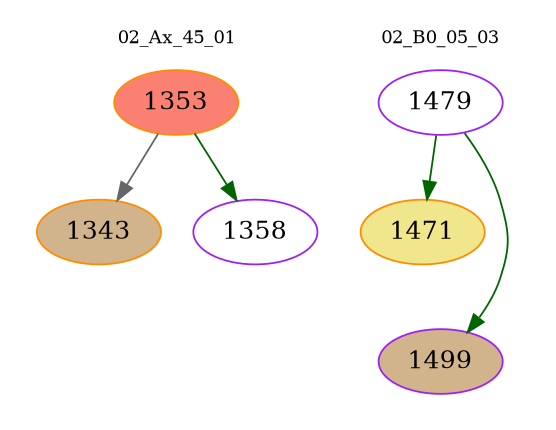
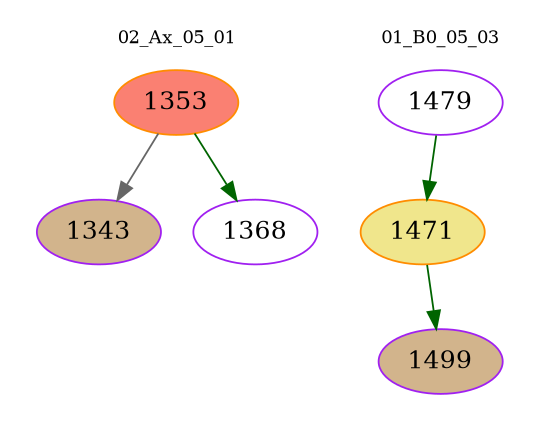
cluster "02_Ax_45_01": label "02_Ax_45_01" -> "02_Ax_05_01"
cluster "02_B0_05_03": label "02_B0_05_03" -> "01_B0_05_03"
edge "1479" -> "1499": now "1471" -> "1499"
node "1343": color darkorange -> purple
node "1358": label "1358" -> "1368"
